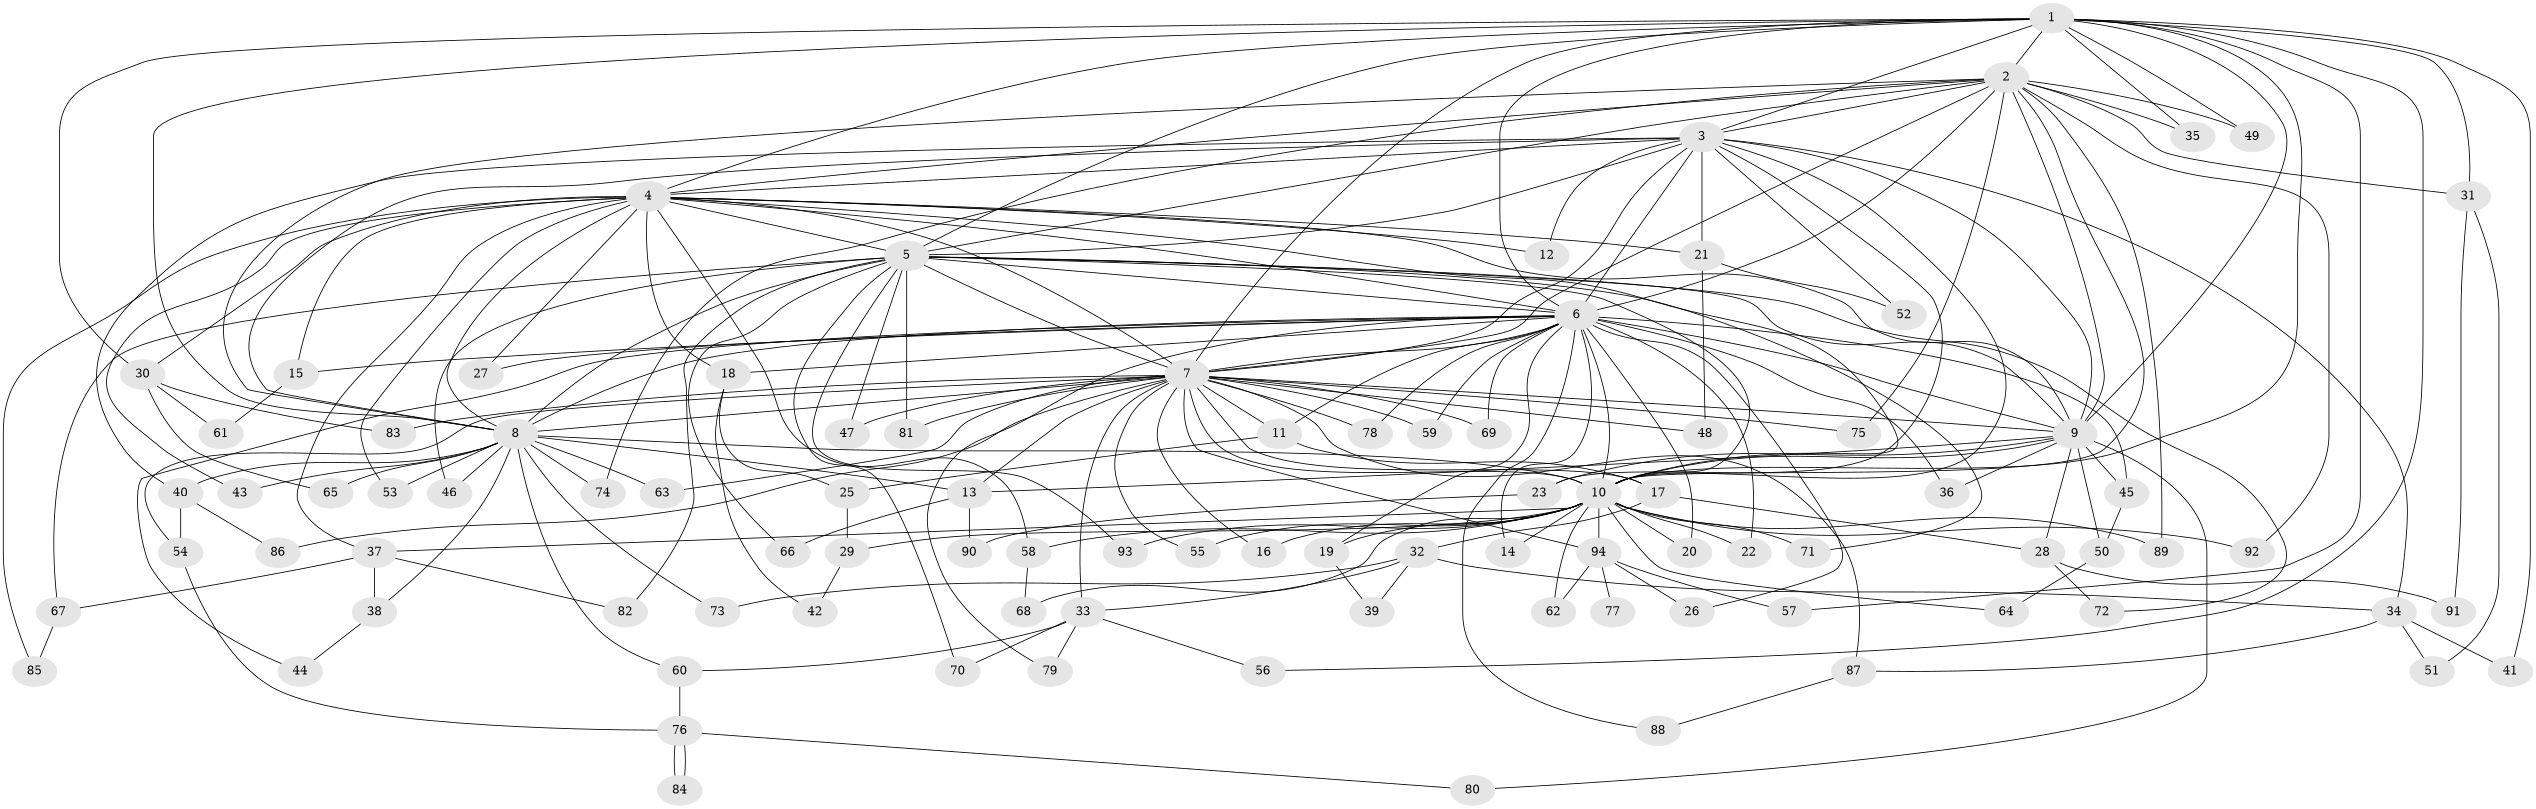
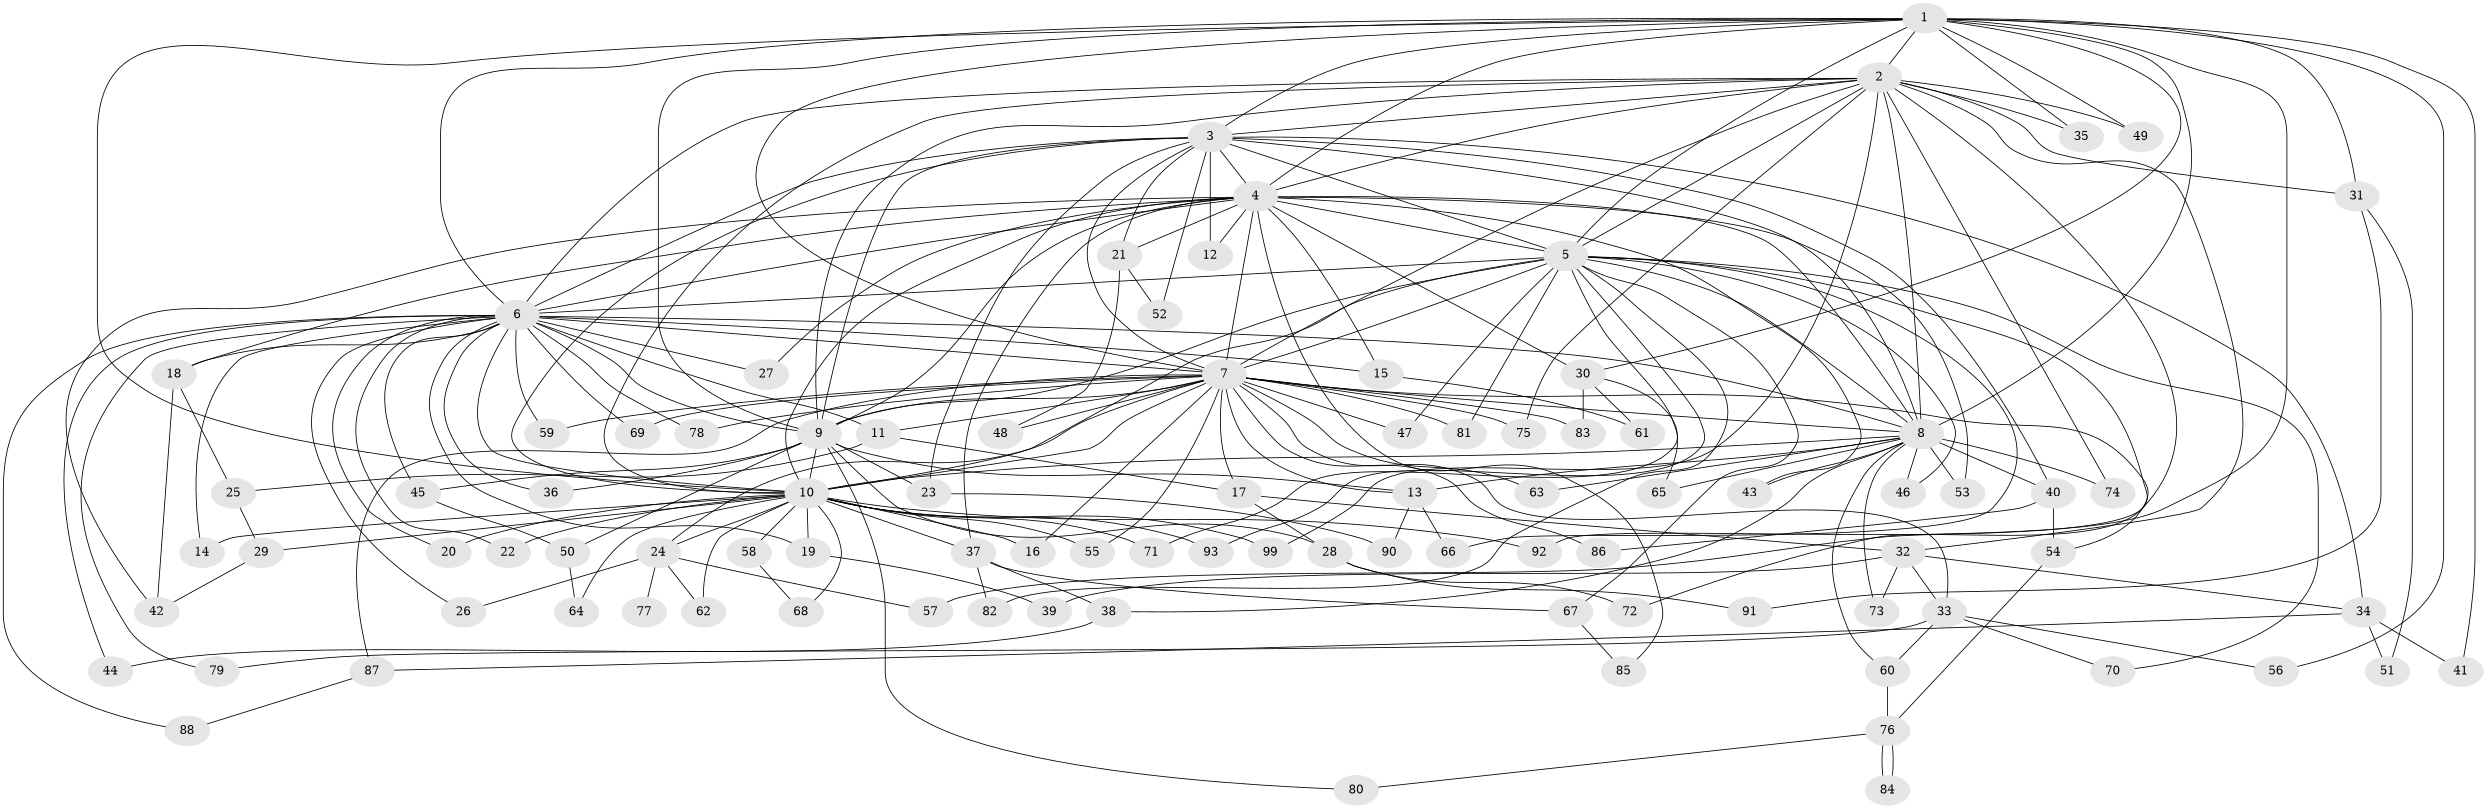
edge "2" -- "32": added
edge "4" -- "58": now "4" -- "42"
node "94": label "94" -> "24"
node "89": label "89" -> "99"
